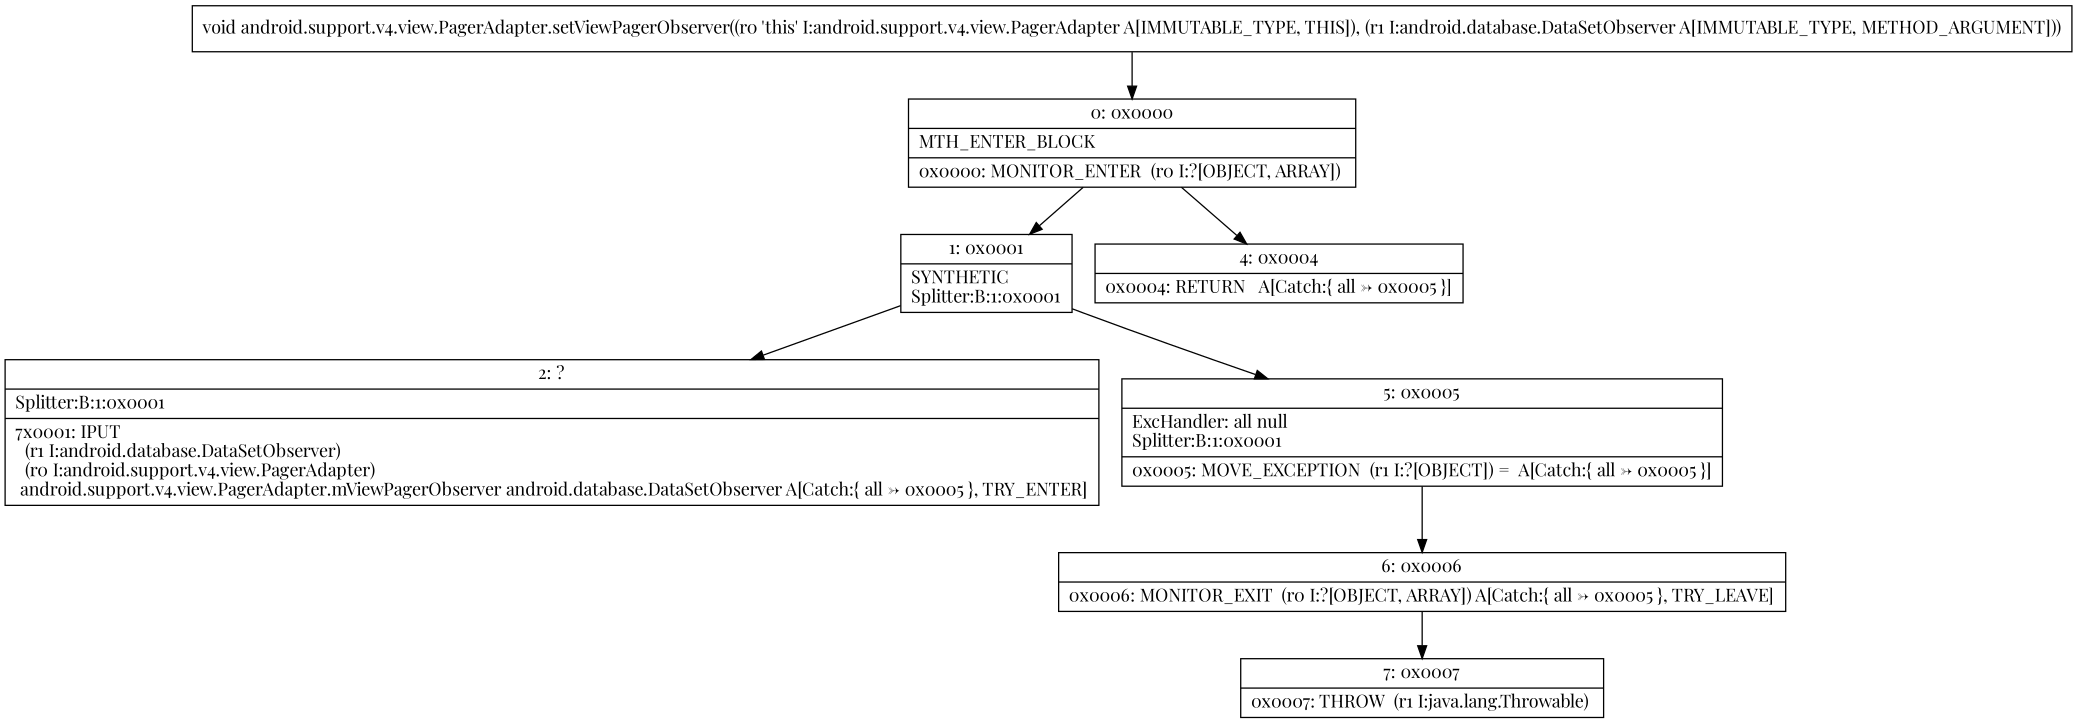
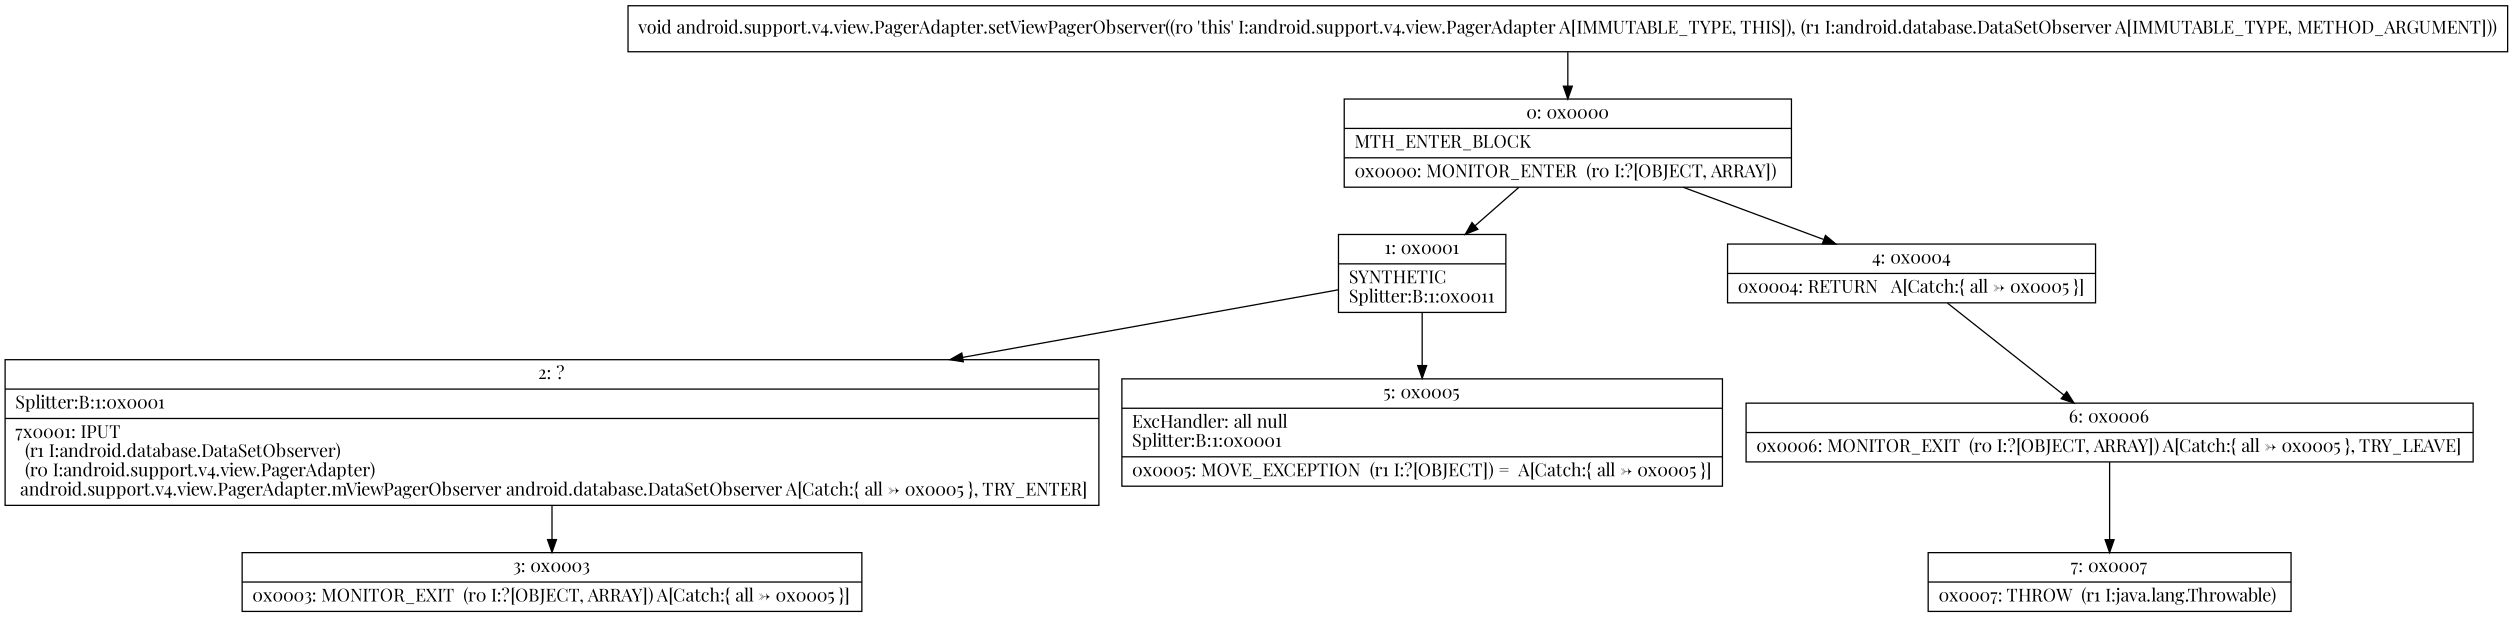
node "1: 0x0001": text "Splitter:B:1:0x0001" -> "Splitter:B:1:0x0011"
edge "5: 0x0005" -> "6: 0x0006": now "4: 0x0004" -> "6: 0x0006"
node "3: 0x0003": added
